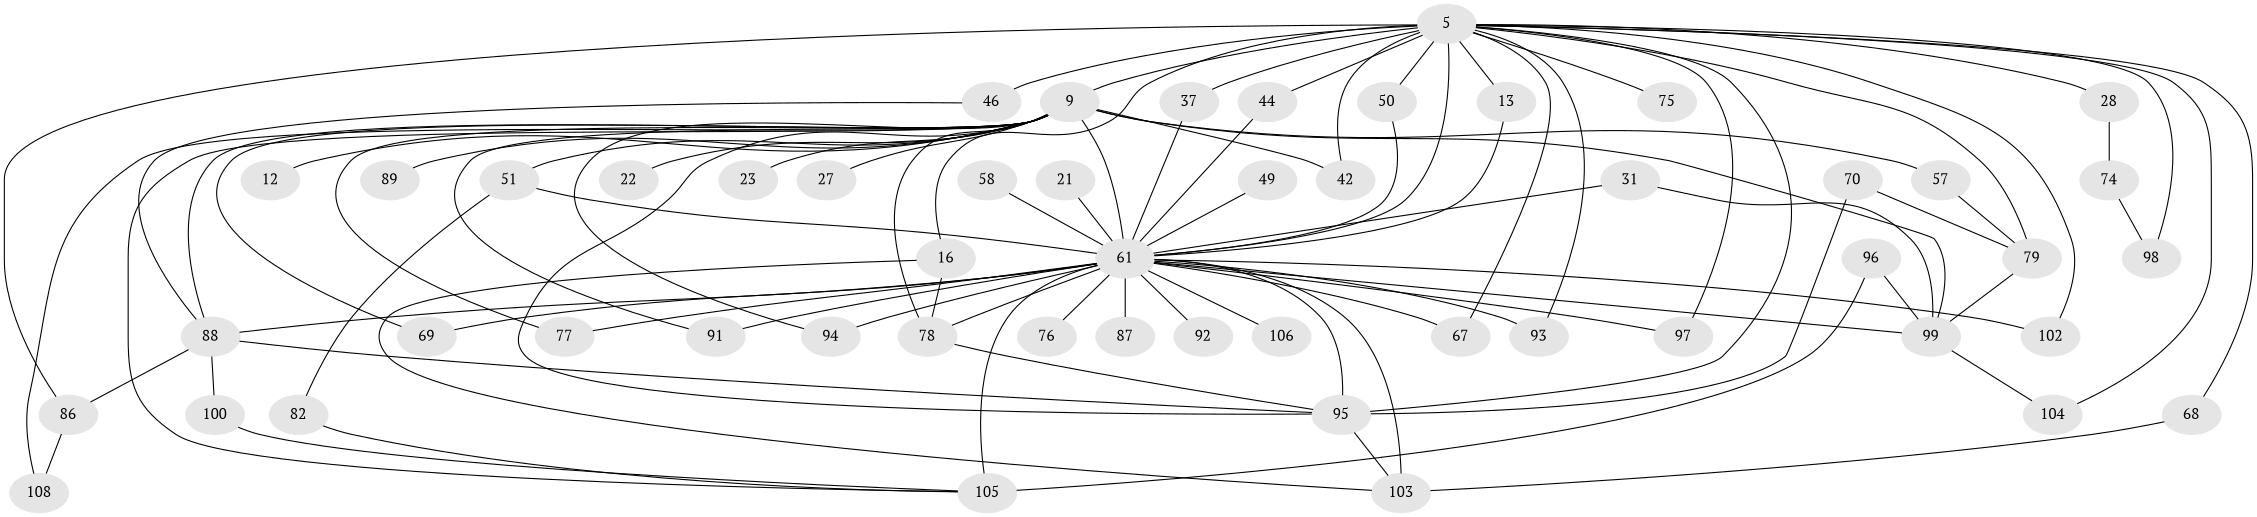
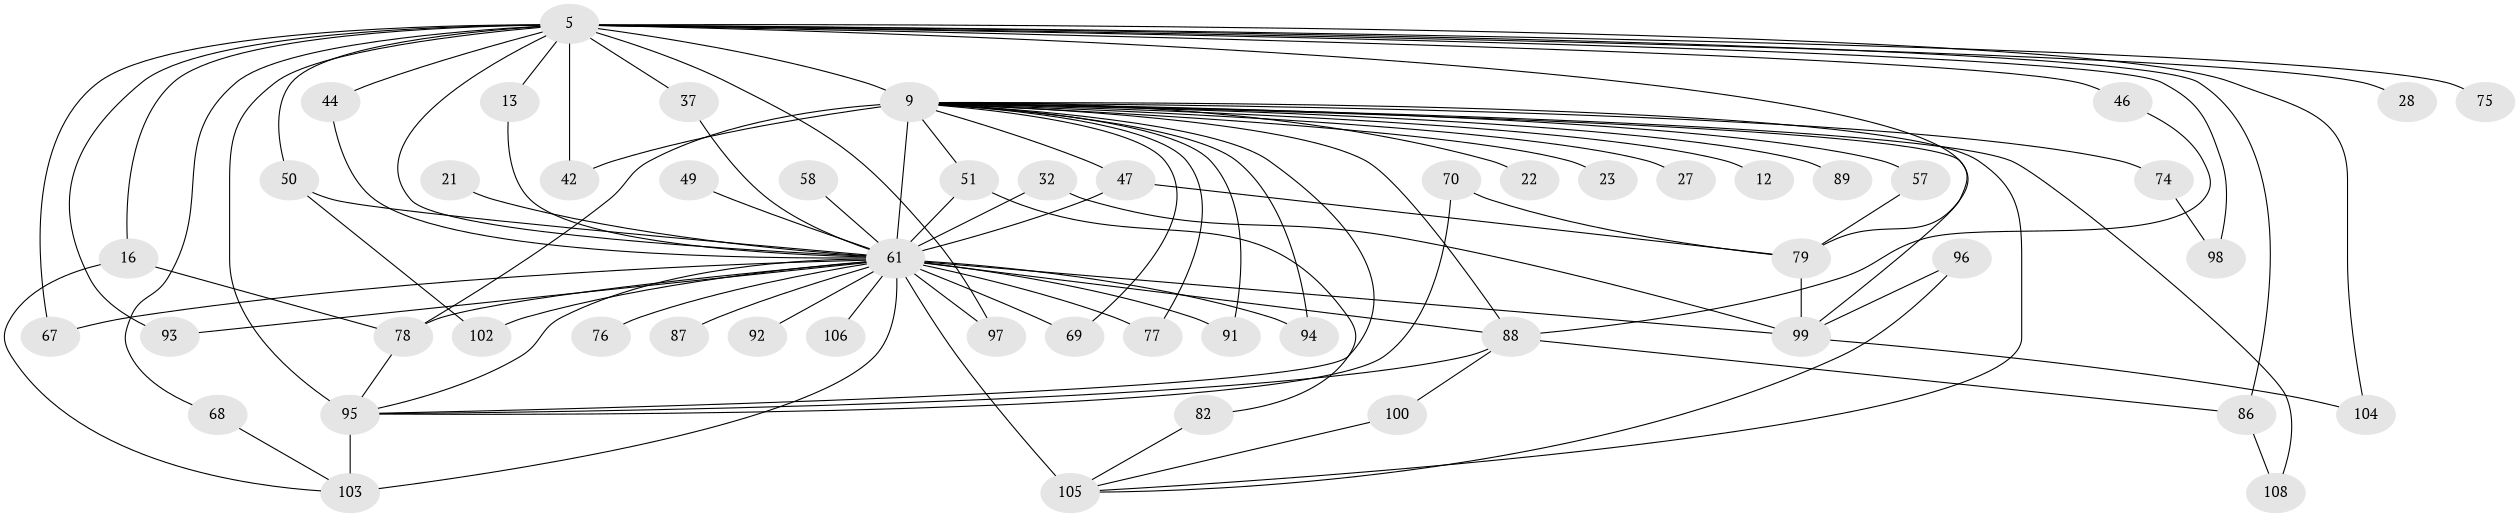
edge "5" -- "102": now "50" -- "102"
edge "28" -- "74": now "9" -- "74"
node "47": added
node "31": label "31" -> "32"
